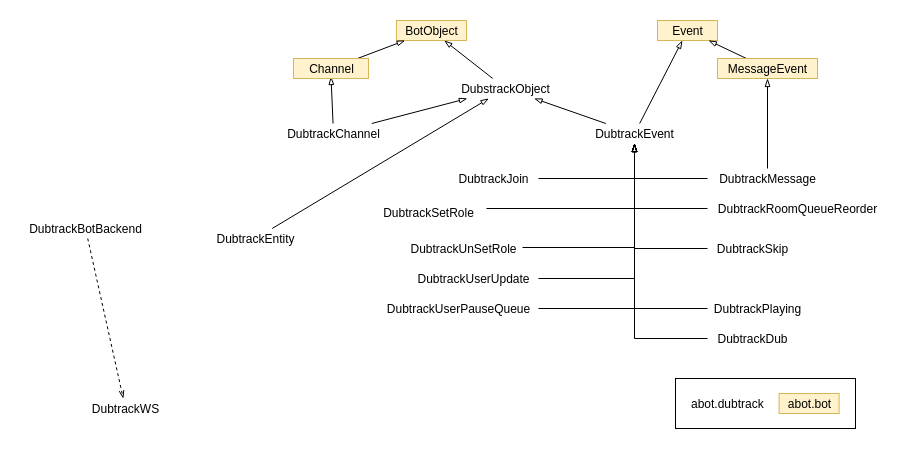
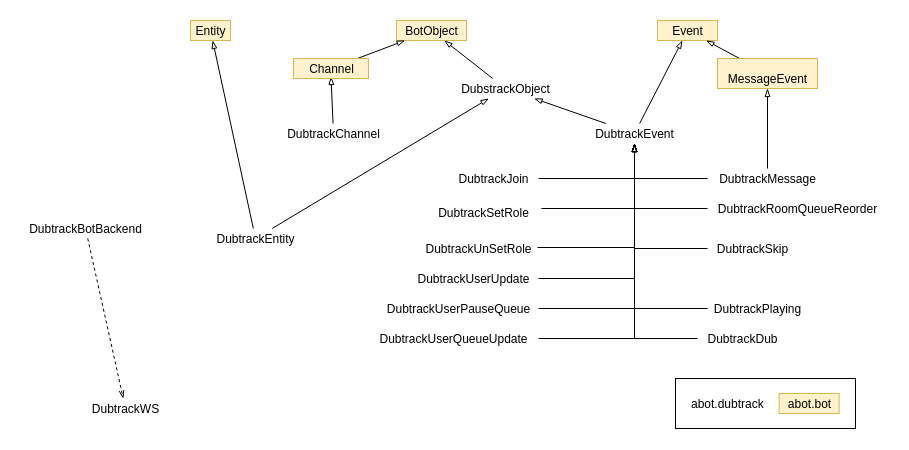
node "Entity": added
node "MessageEvent": size 100x20 -> 100x30
edge "DubtrackChannel" -> "DubstrackObject": removed
edge "DubtrackEntity" -> "Entity": added
node "DubtrackSetRole": moved (429, 213) -> (484, 213)
node "DubtrackUnSetRole": moved (464, 249) -> (479, 249)
node "DubtrackUserQueueUpdate": added
edge "DubtrackUserQueueUpdate" -> "DubtrackEvent": added
node "DubtrackDub": moved (753, 339) -> (743, 339)
